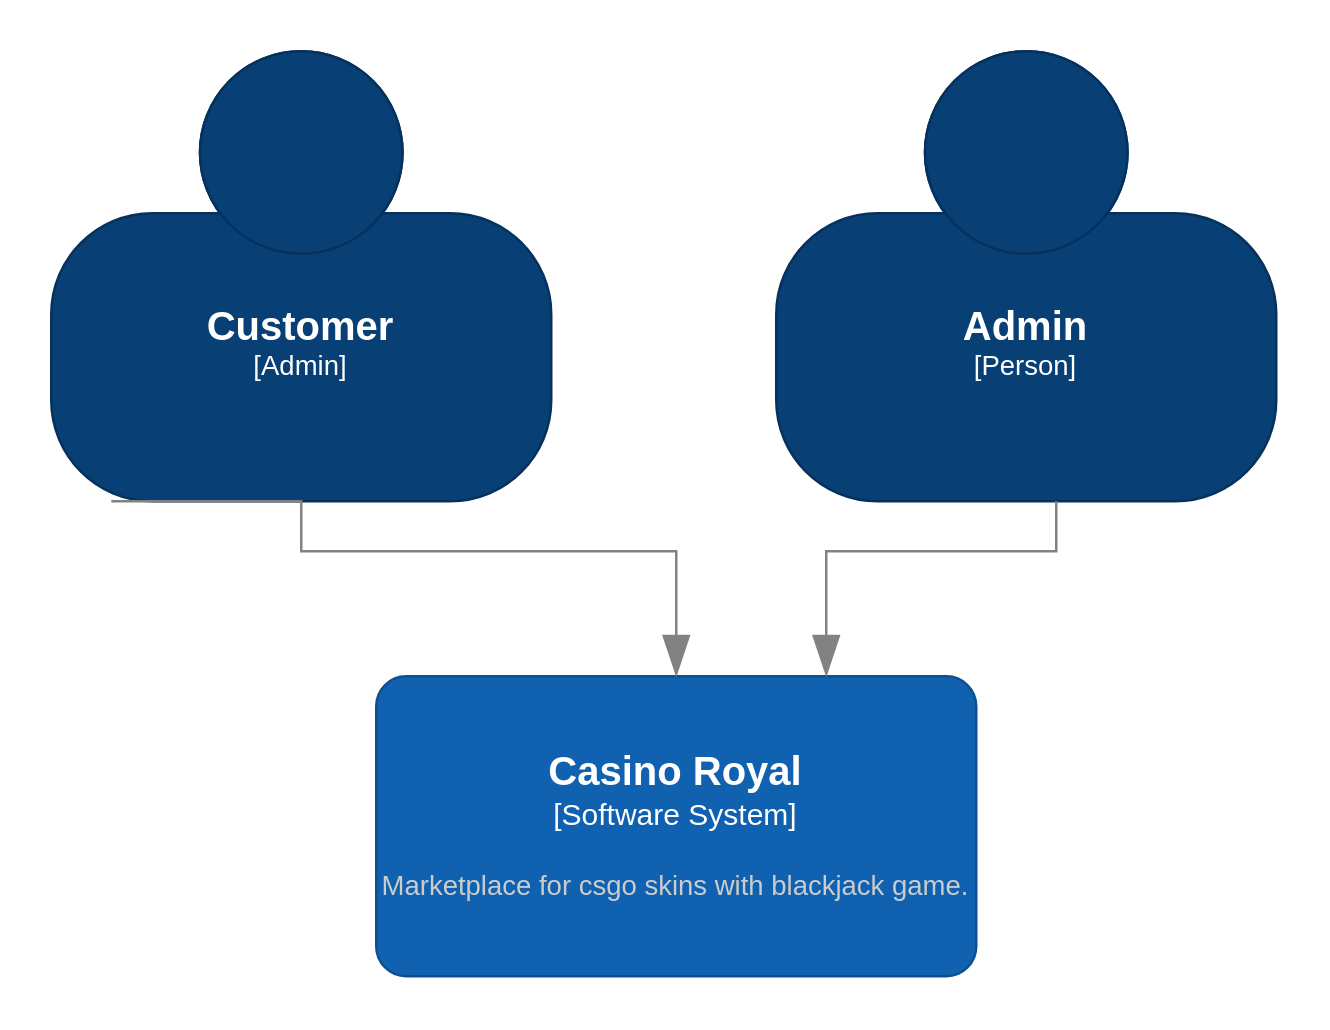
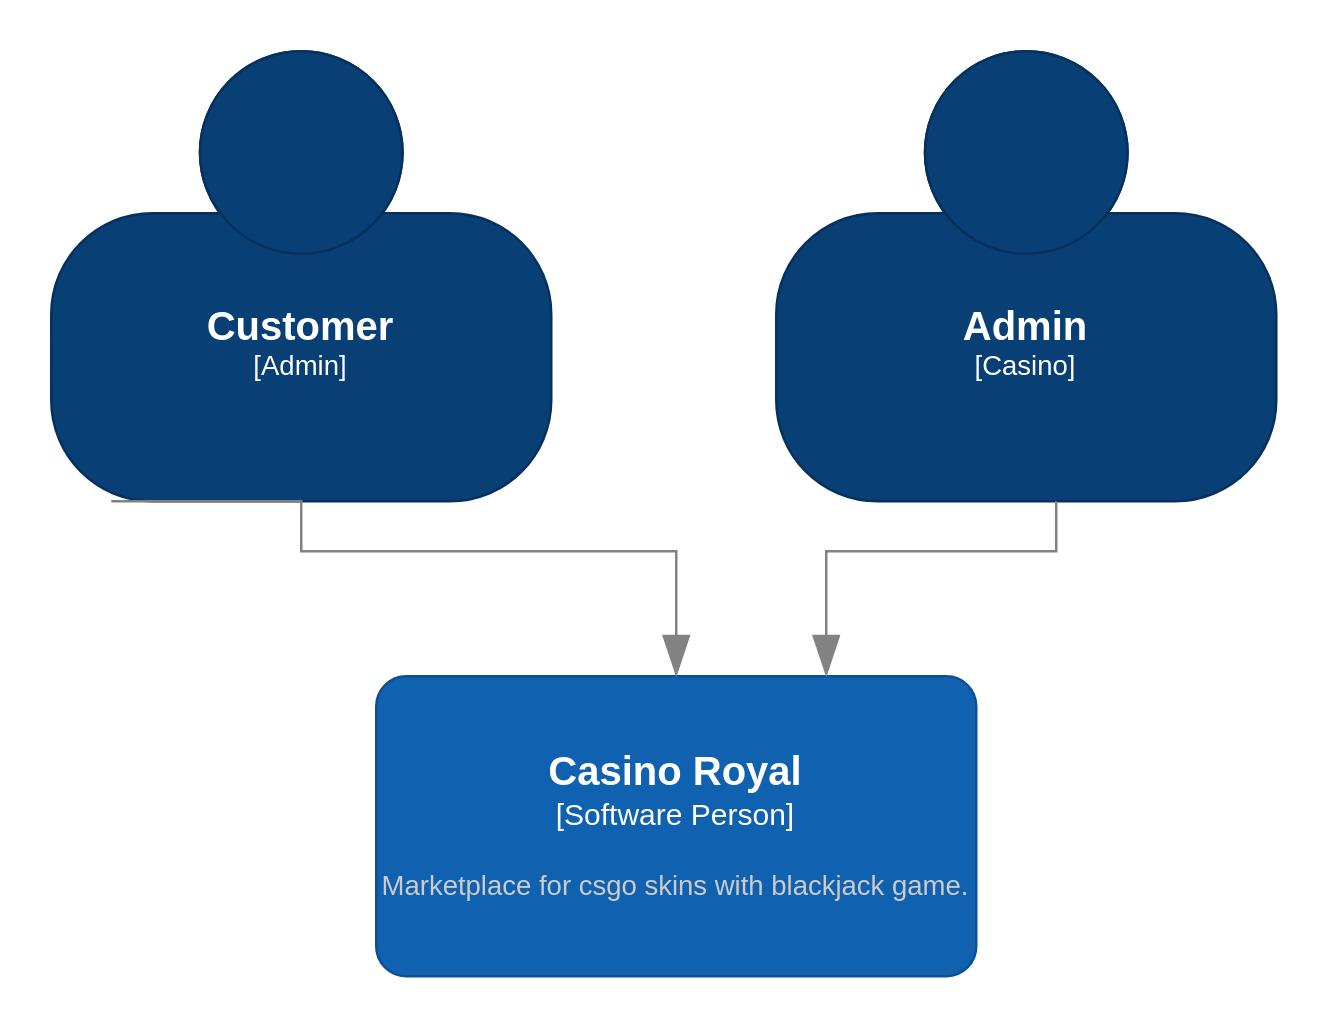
node "Admin [Person]": label "Admin [Person]" -> "Admin [Casino]"
node "Casino Royal [Software System] Marketplace for csgo skins with blackjack game.": label "Casino Royal [Software System] Marketplace for csgo skins with blackjack game." -> "Casino Royal [Software Person] Marketplace for csgo skins with blackjack game."
